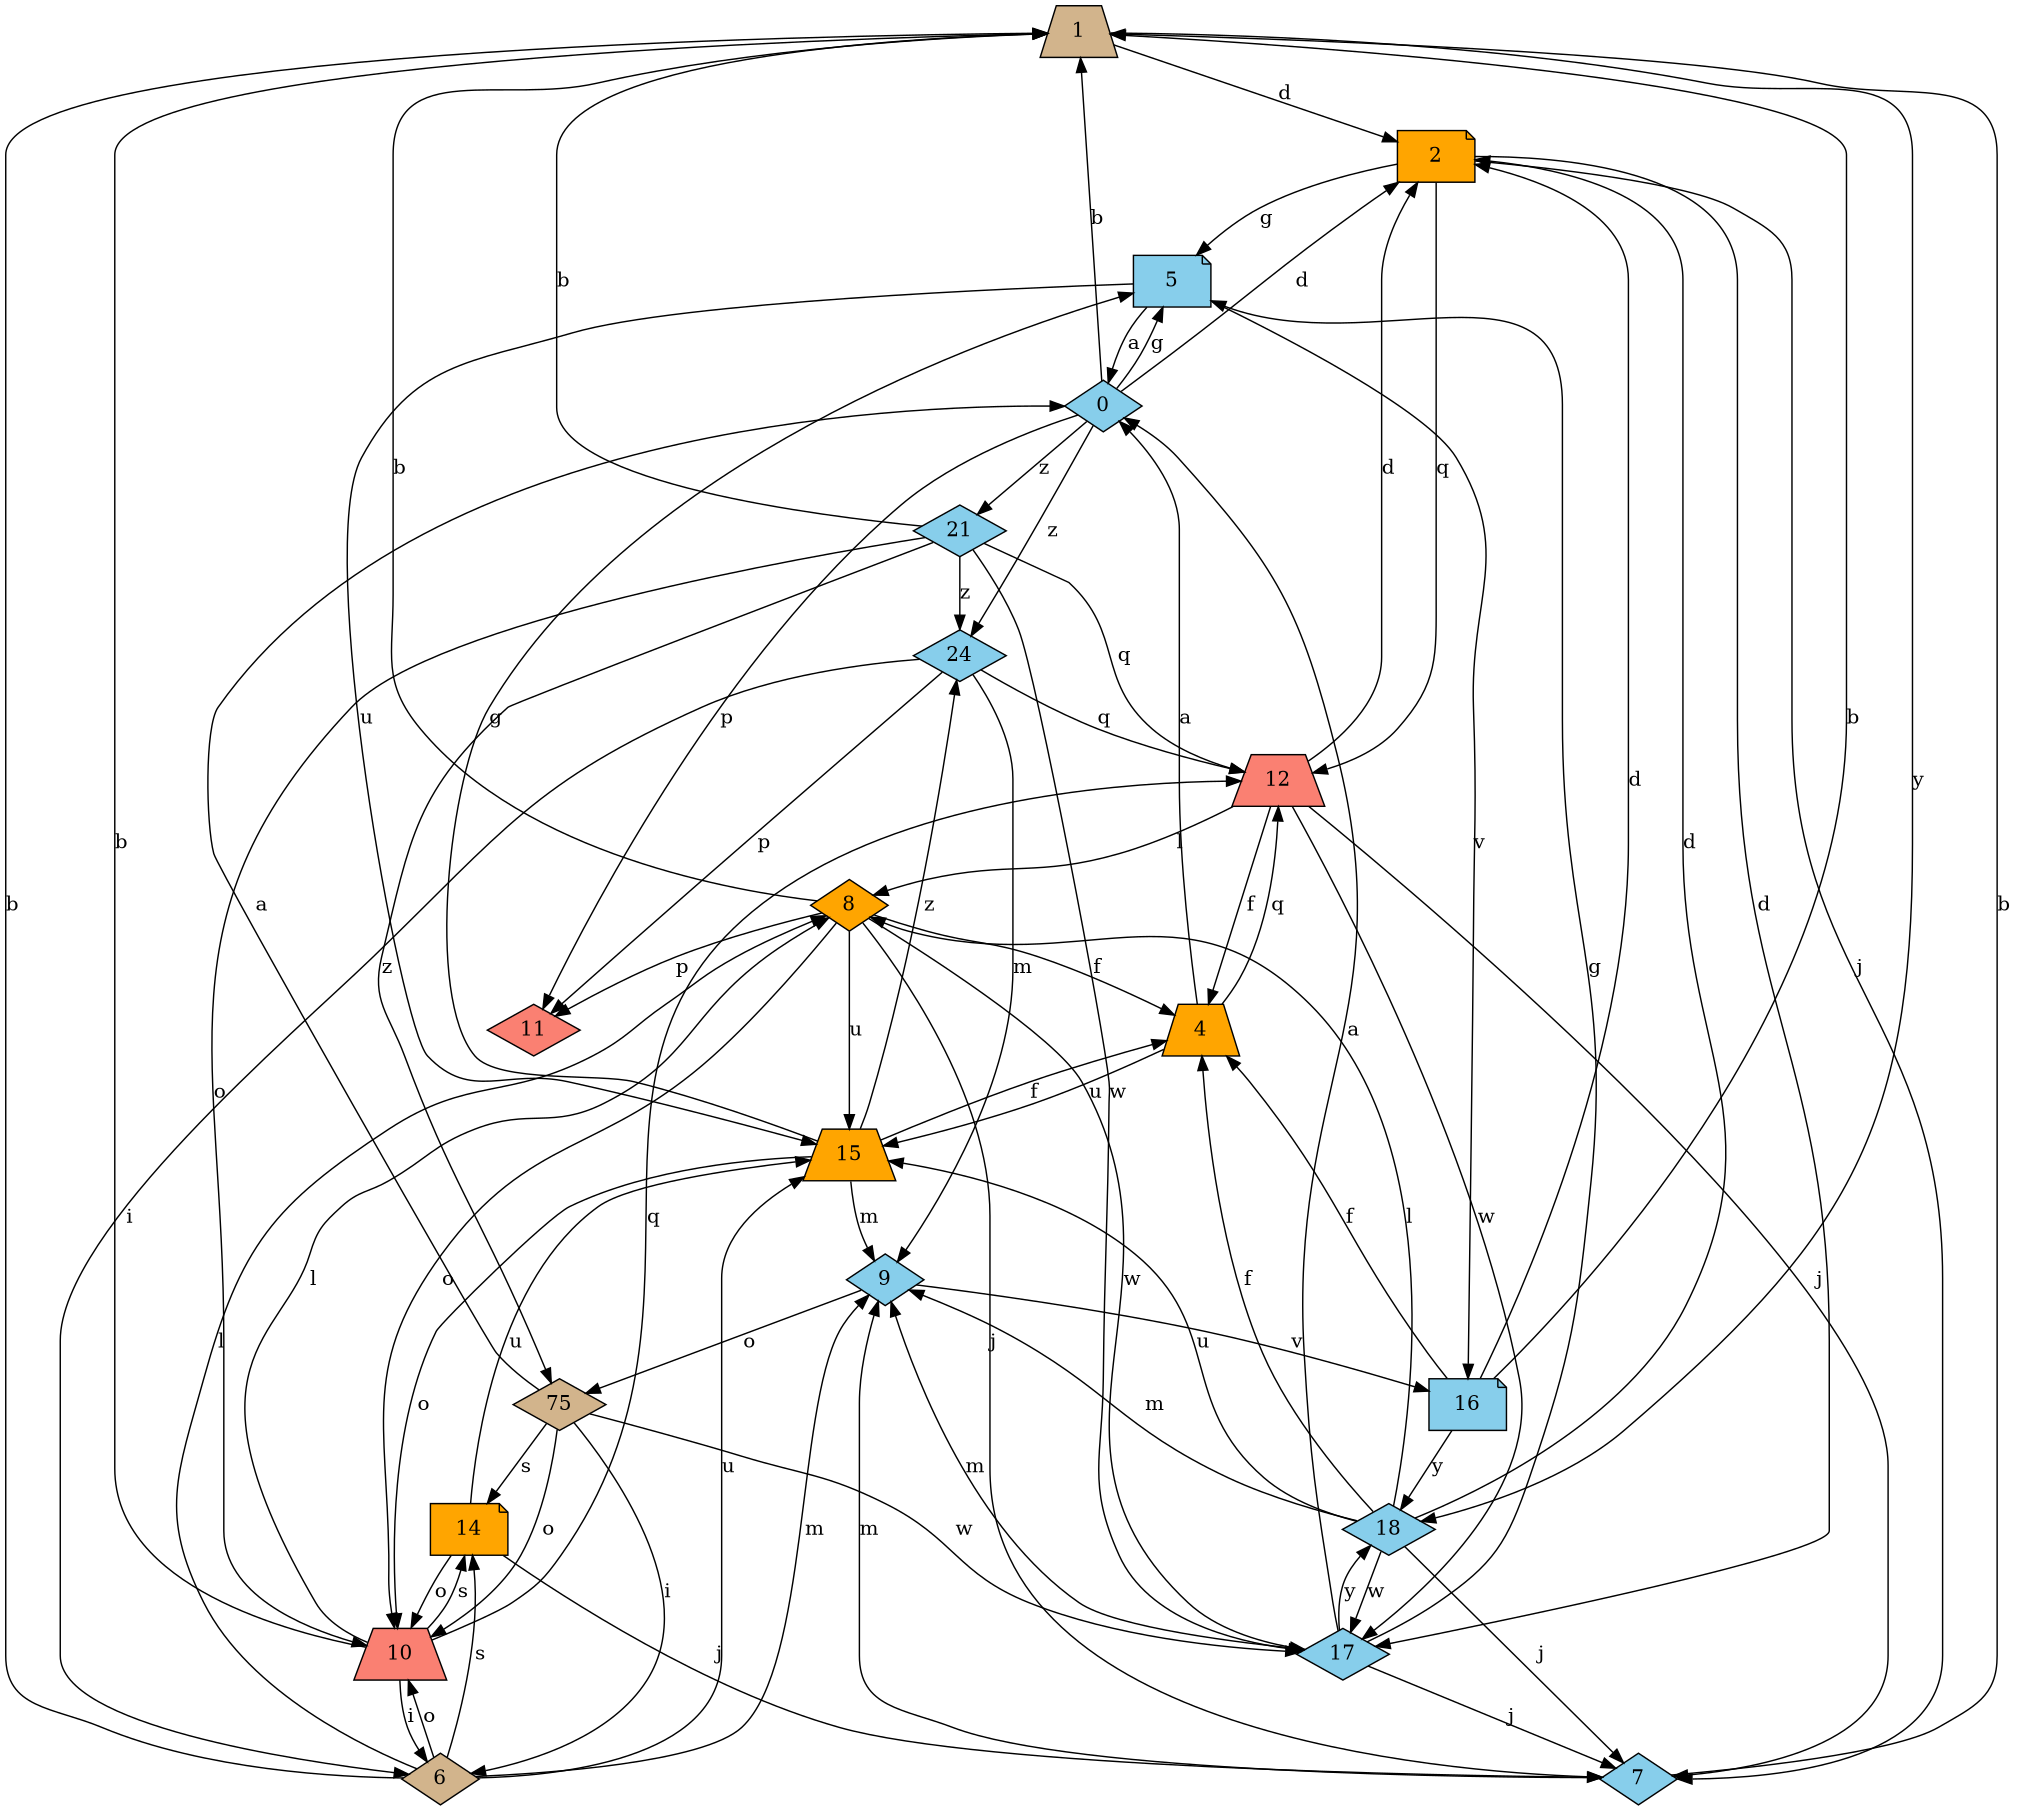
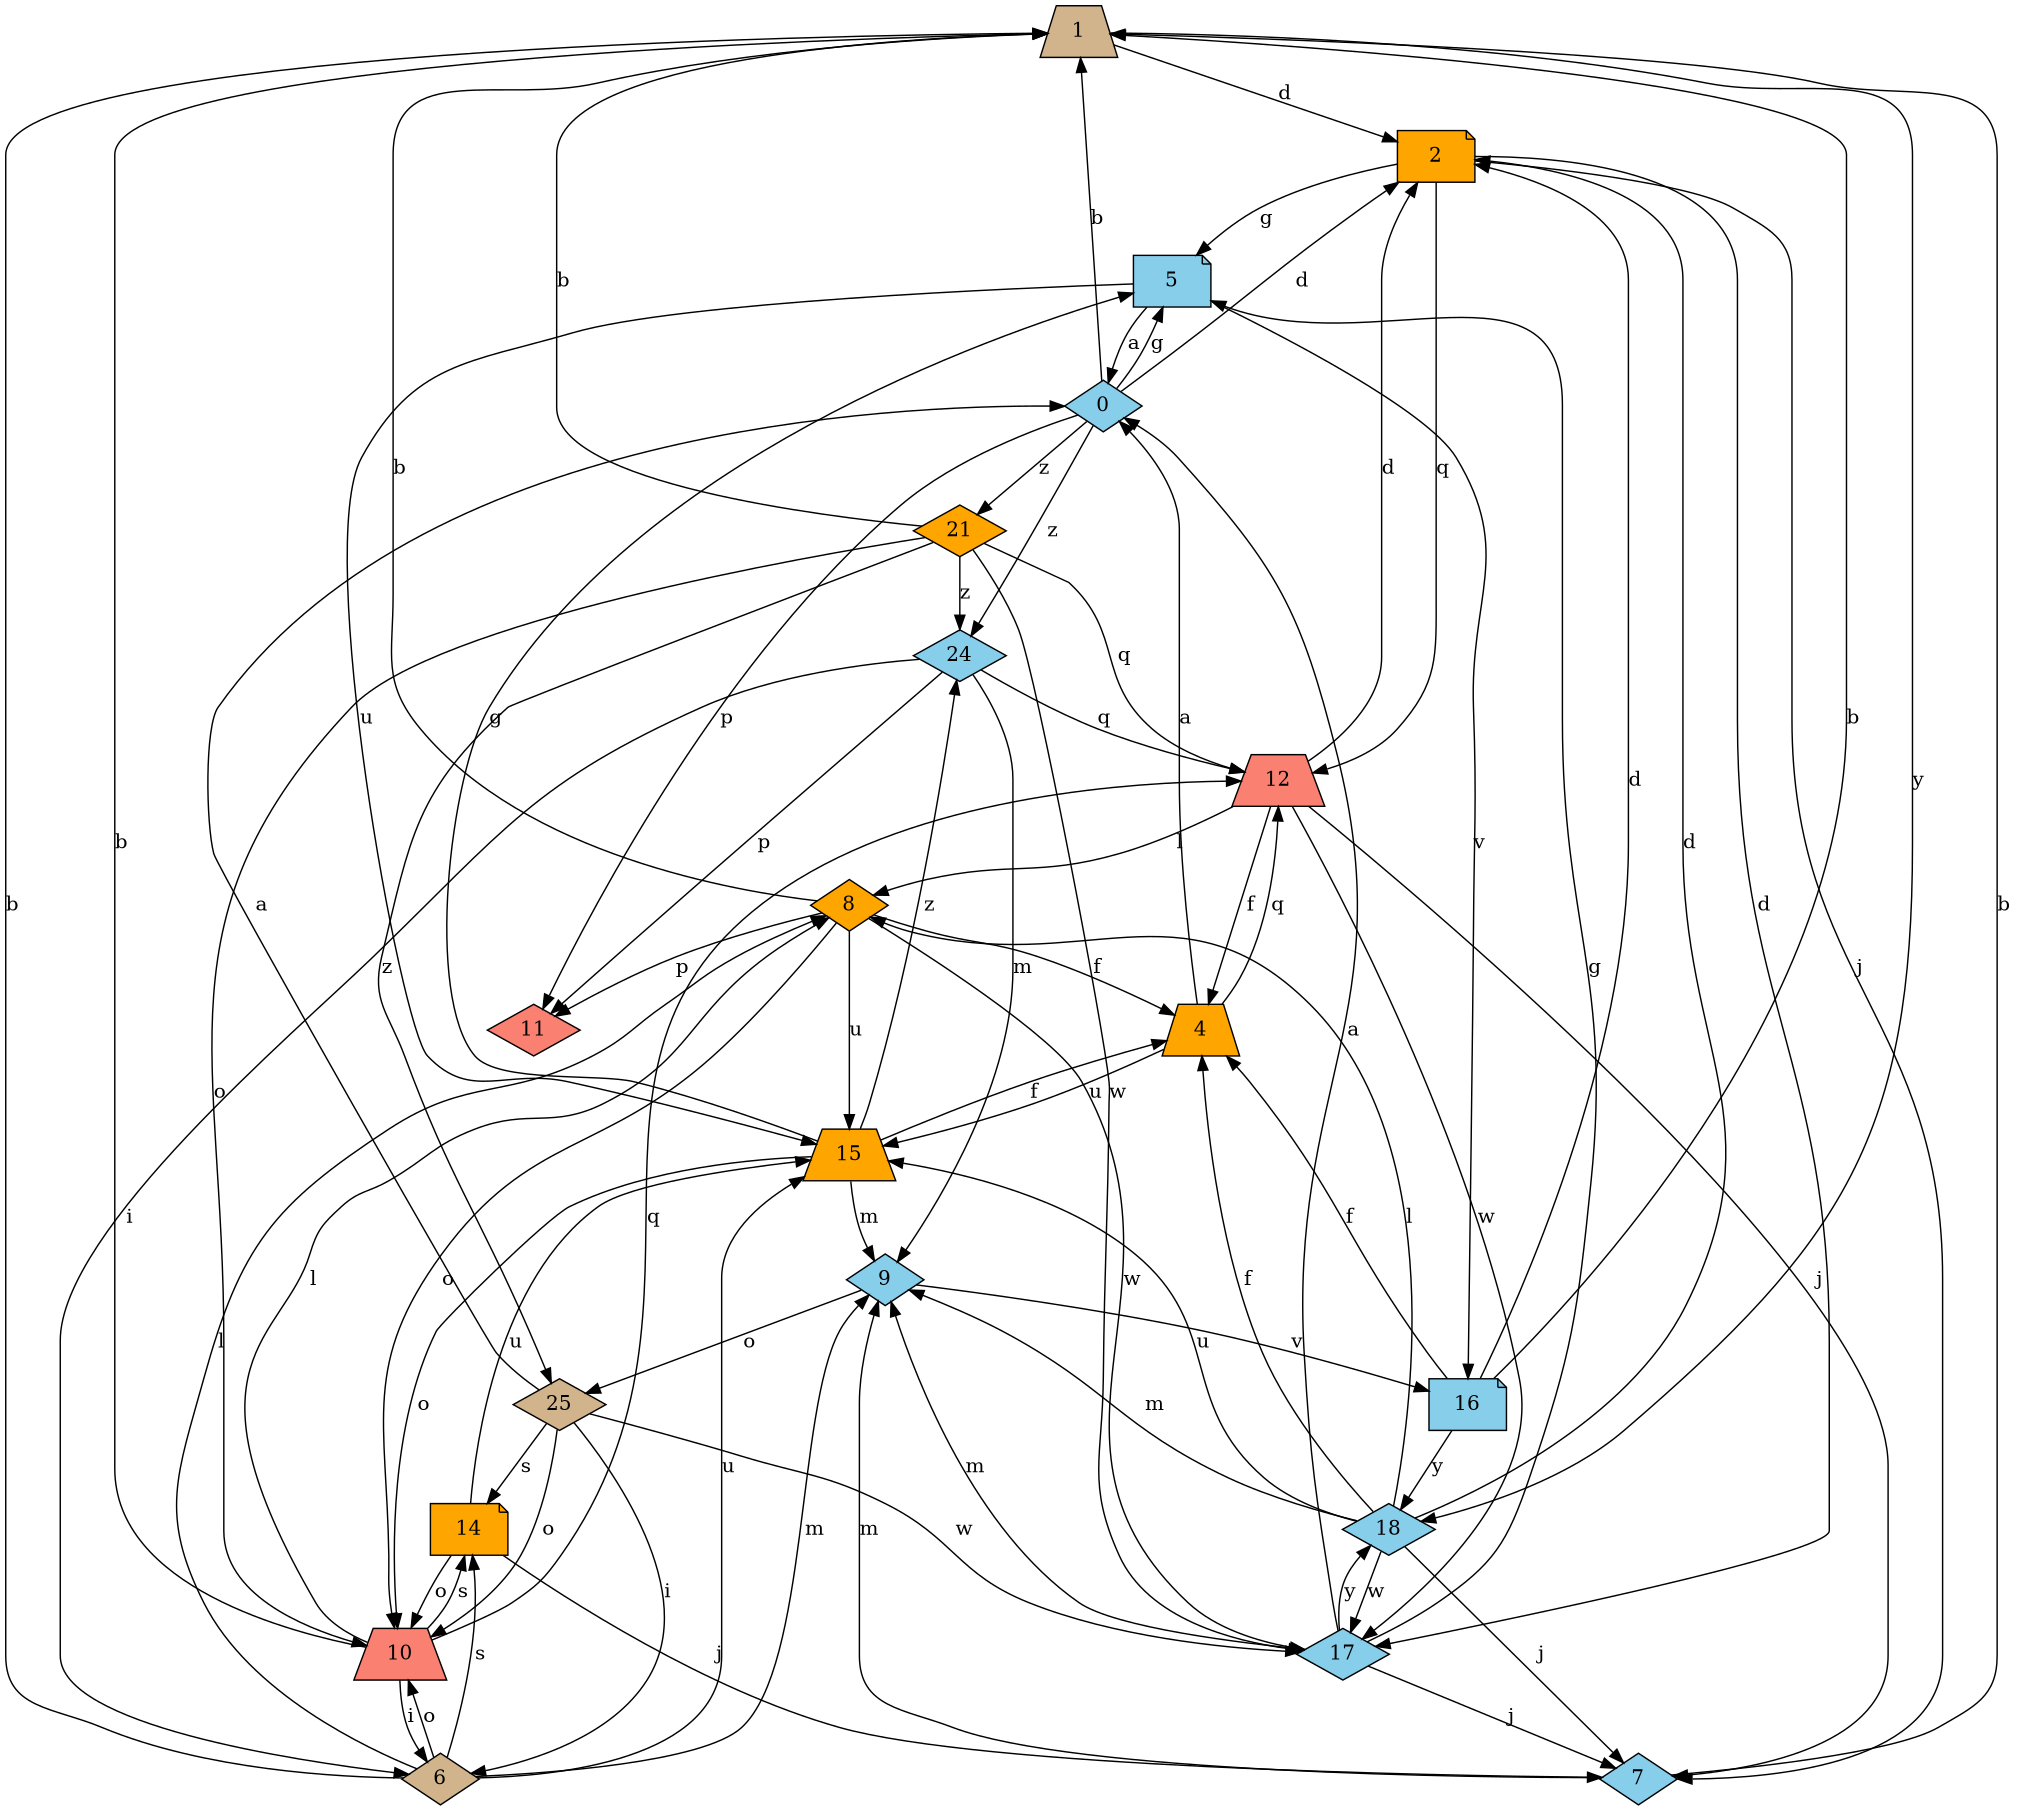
node "21": fillcolor skyblue -> orange
node "75": label "75" -> "25"
edge "8" -> "7": removed, label "j"
